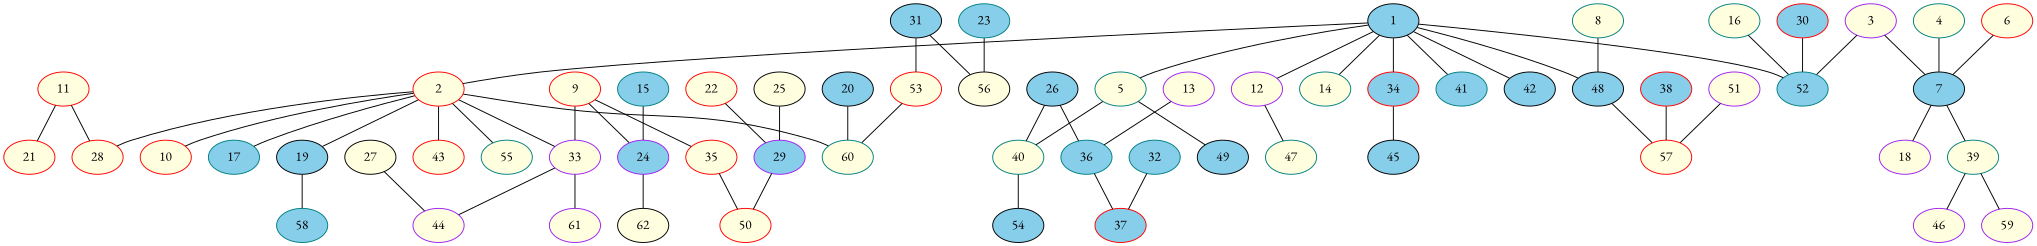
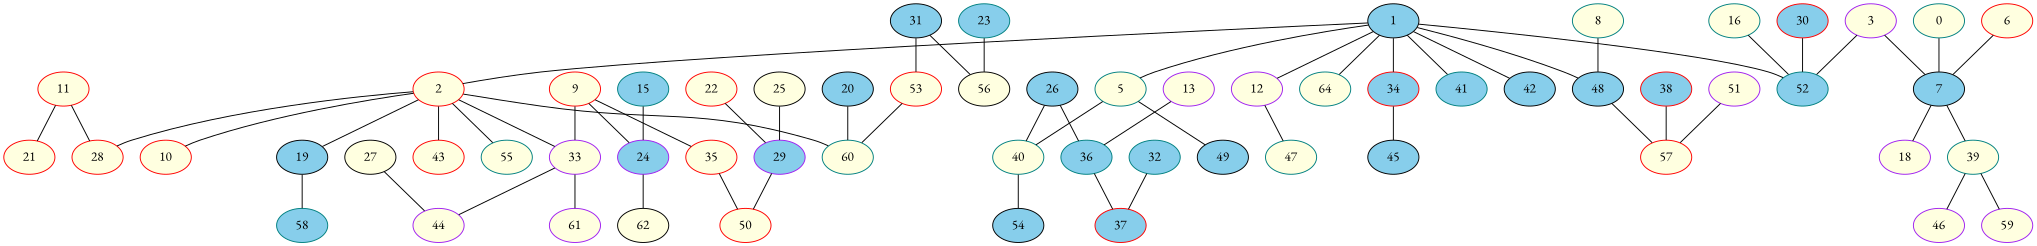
node "4": label "4" -> "0"
node "14": label "14" -> "64"
node "17": removed
